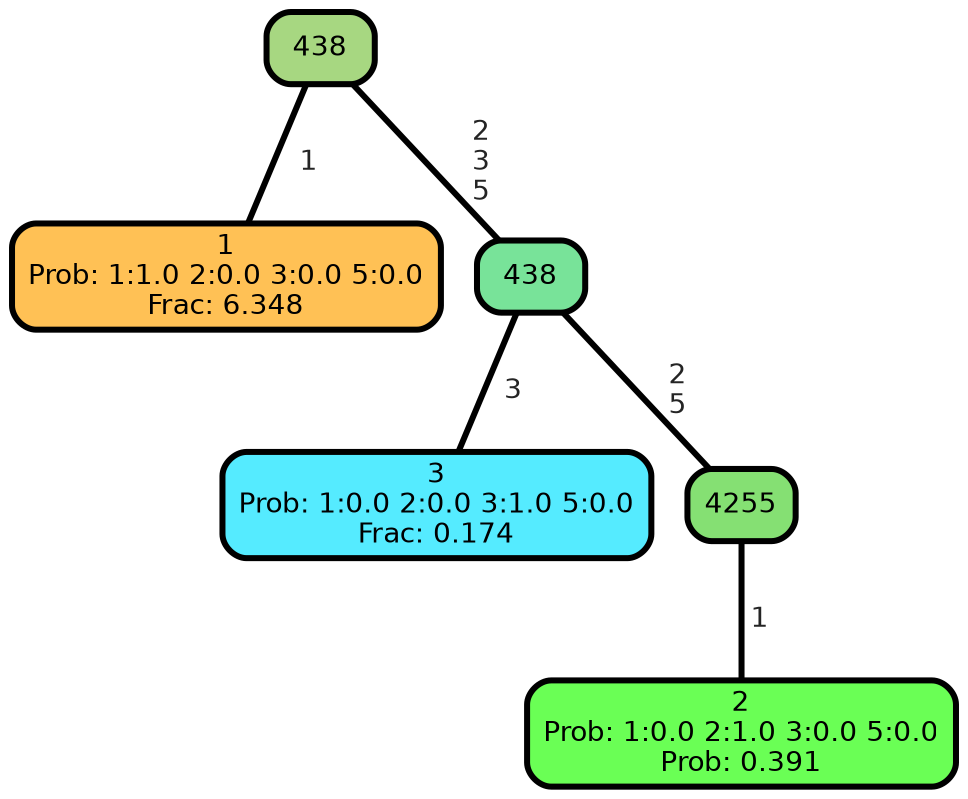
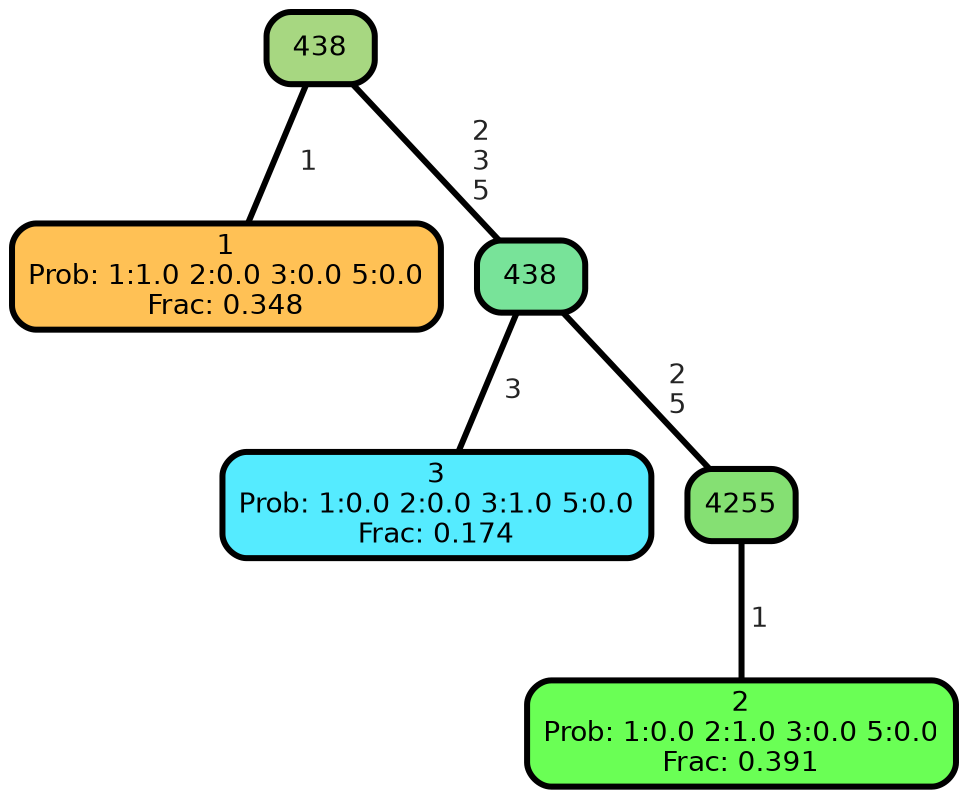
node "1 Prob: 1:1.0 2:0.0 3:0.0 5:0.0 Frac: 6.348": label "1 Prob: 1:1.0 2:0.0 3:0.0 5:0.0 Frac: 6.348" -> "1 Prob: 1:1.0 2:0.0 3:0.0 5:0.0 Frac: 0.348"
node "2 Prob: 1:0.0 2:1.0 3:0.0 5:0.0 Prob: 0.391": label "2 Prob: 1:0.0 2:1.0 3:0.0 5:0.0 Prob: 0.391" -> "2 Prob: 1:0.0 2:1.0 3:0.0 5:0.0 Frac: 0.391"
